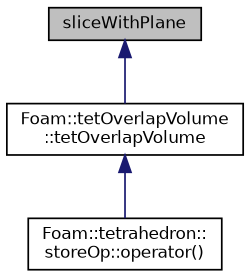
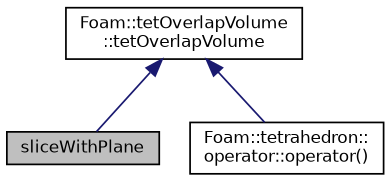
edge "Foam::tetOverlapVolume ::tetOverlapVolume" -> "sliceWithPlane": reversed
node "Foam::tetrahedron:: storeOp::operator()": label "Foam::tetrahedron:: storeOp::operator()" -> "Foam::tetrahedron:: operator::operator()"
